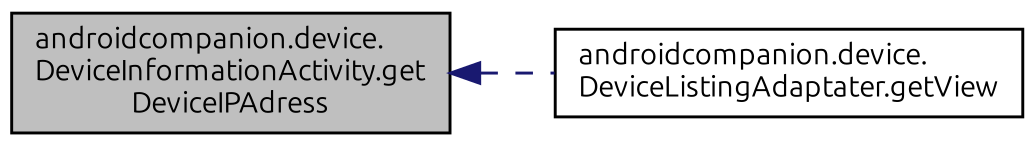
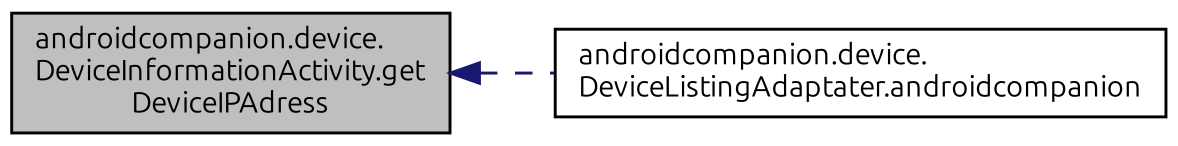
node "androidcompanion.device. DeviceListingAdaptater.getView": label "androidcompanion.device. DeviceListingAdaptater.getView" -> "androidcompanion.device. DeviceListingAdaptater.androidcompanion"
